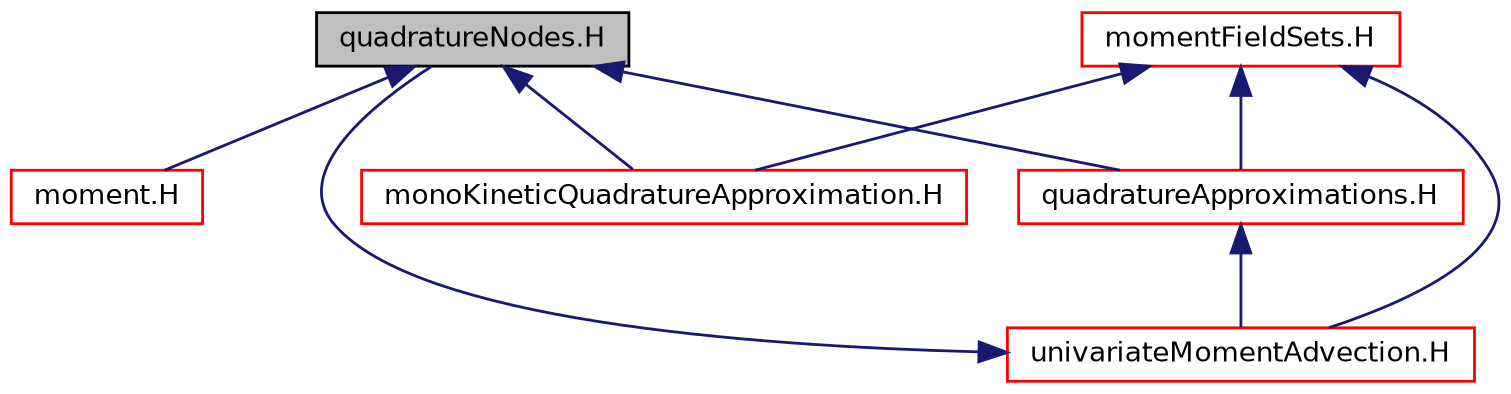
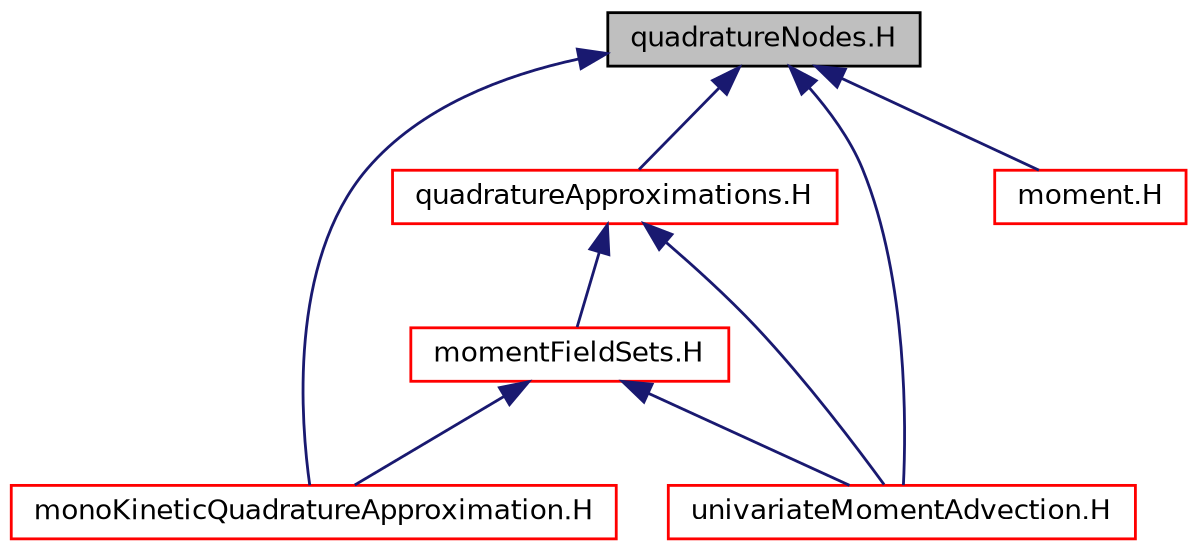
edge "quadratureApproximations.H" -> "momentFieldSets.H": reversed
edge "quadratureNodes.H" -> "univariateMomentAdvection.H": reversed
